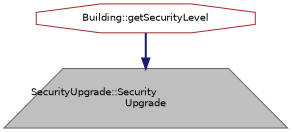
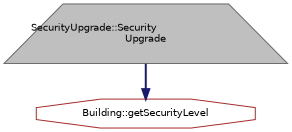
edge "Building::getSecurityLevel" -> "SecurityUpgrade::Security Upgrade": reversed
